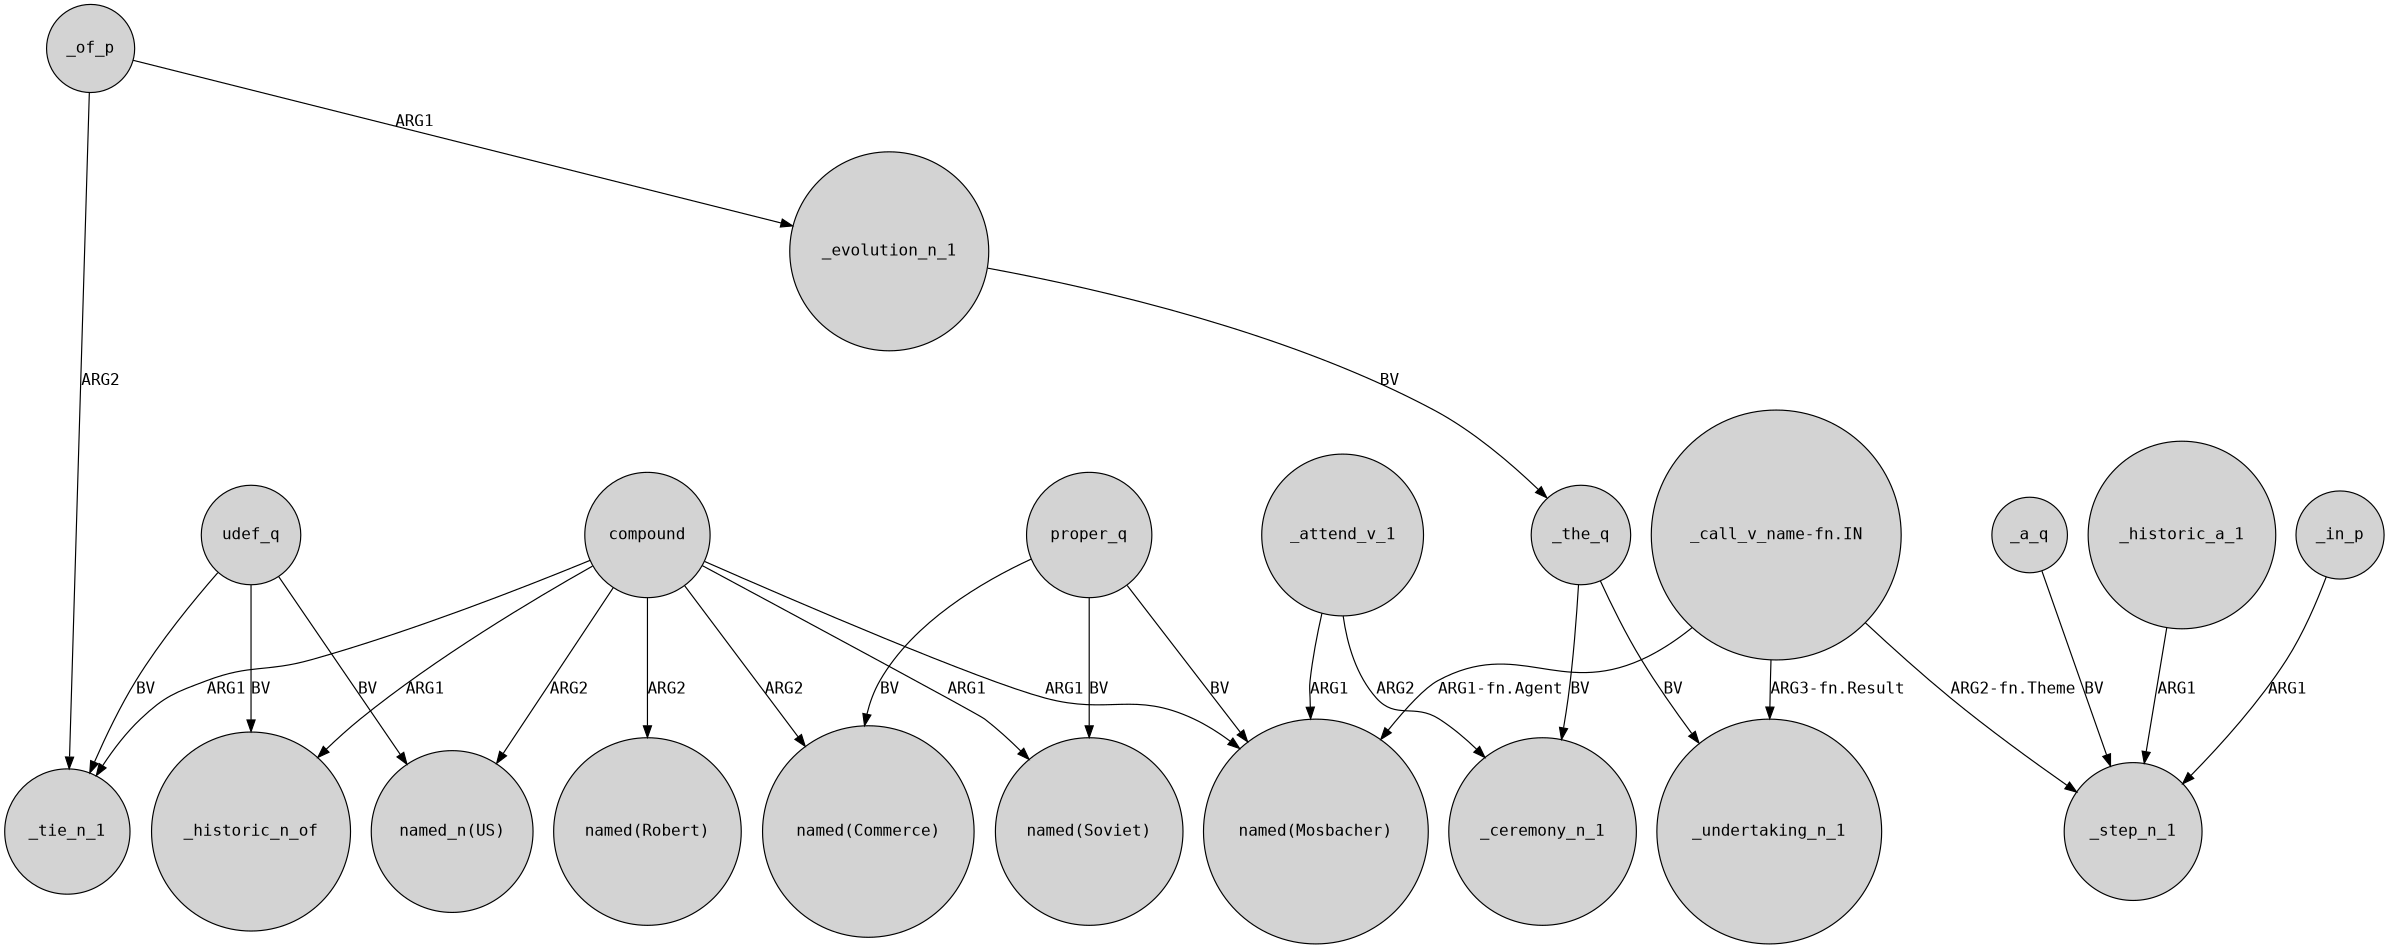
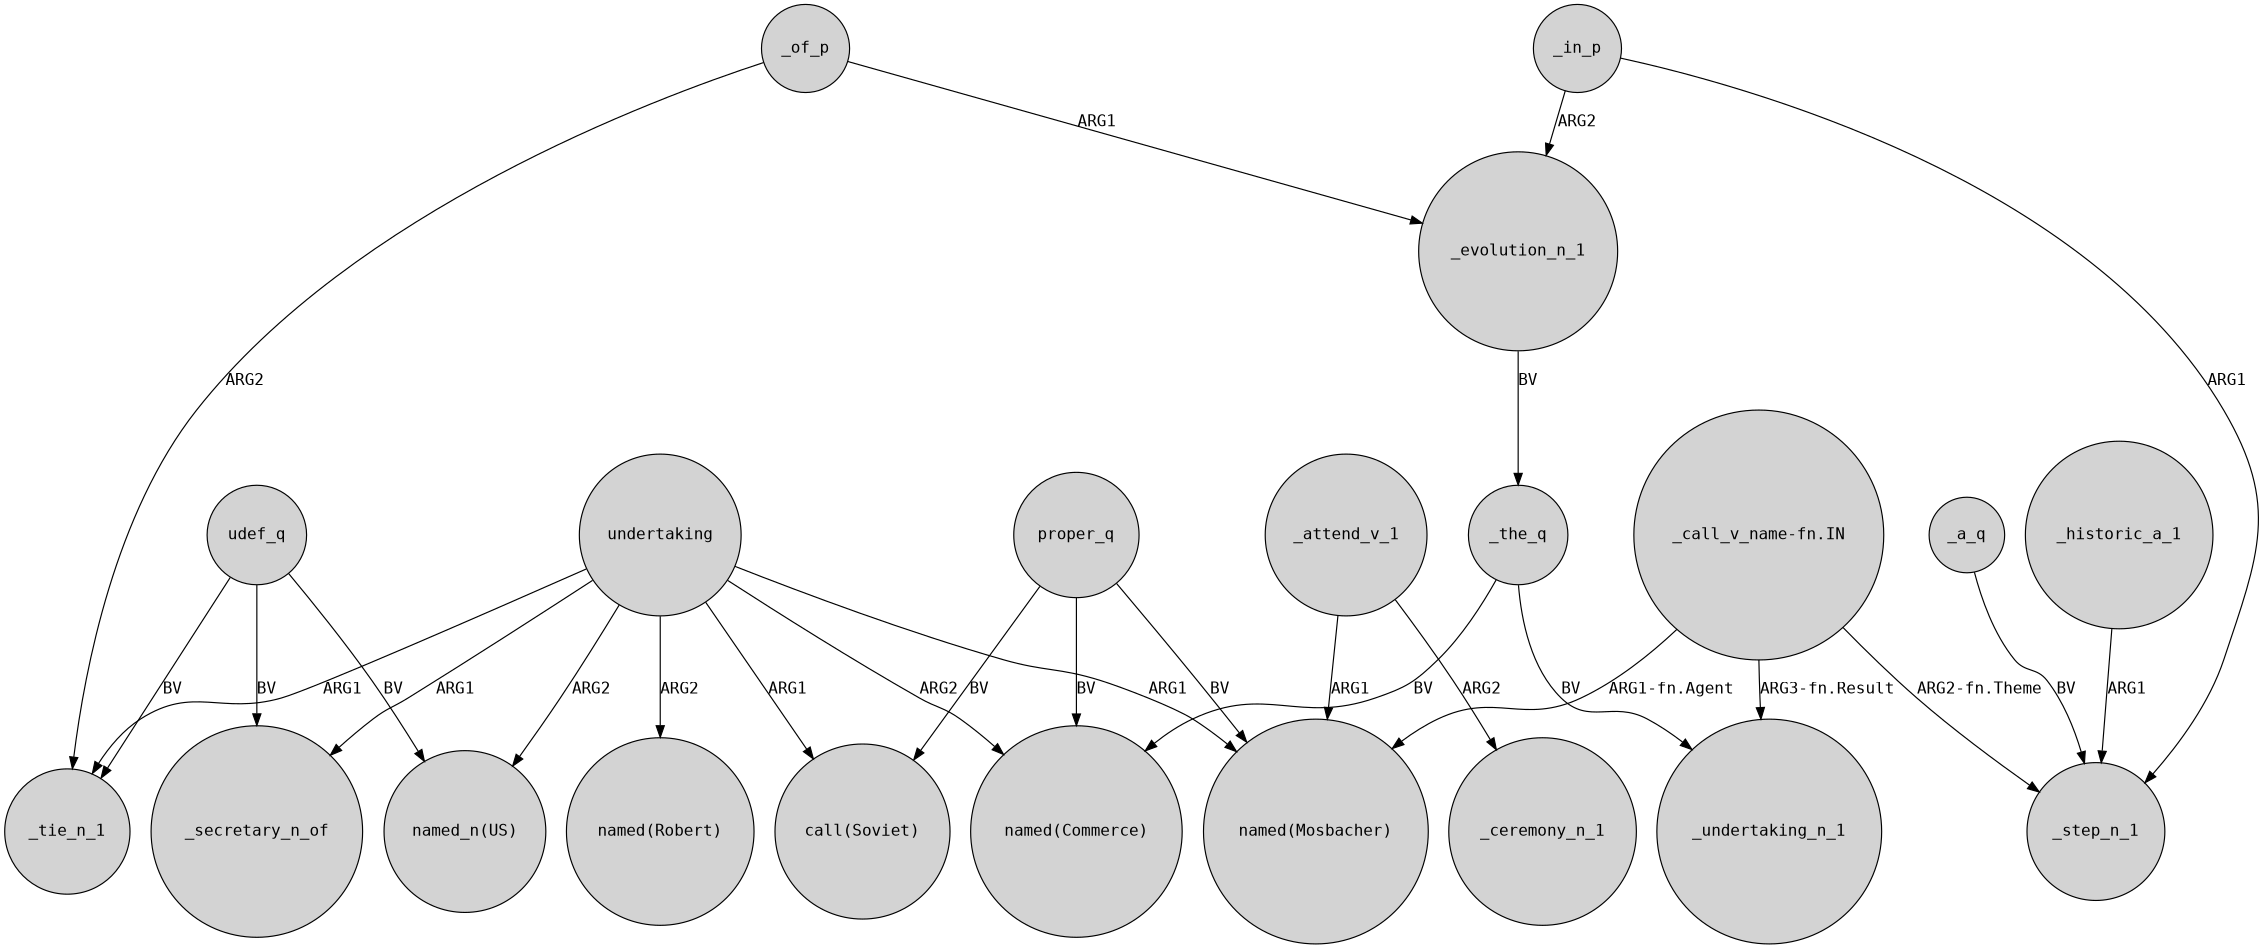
edge "_in_p" -> "_evolution_n_1": added, label "ARG2"
node "compound": label "compound" -> "undertaking"
edge "_the_q" -> "_ceremony_n_1": now "_the_q" -> "named(Commerce)"
node "_historic_n_of": label "_historic_n_of" -> "_secretary_n_of"
node "named(Soviet)": label "named(Soviet)" -> "call(Soviet)"
